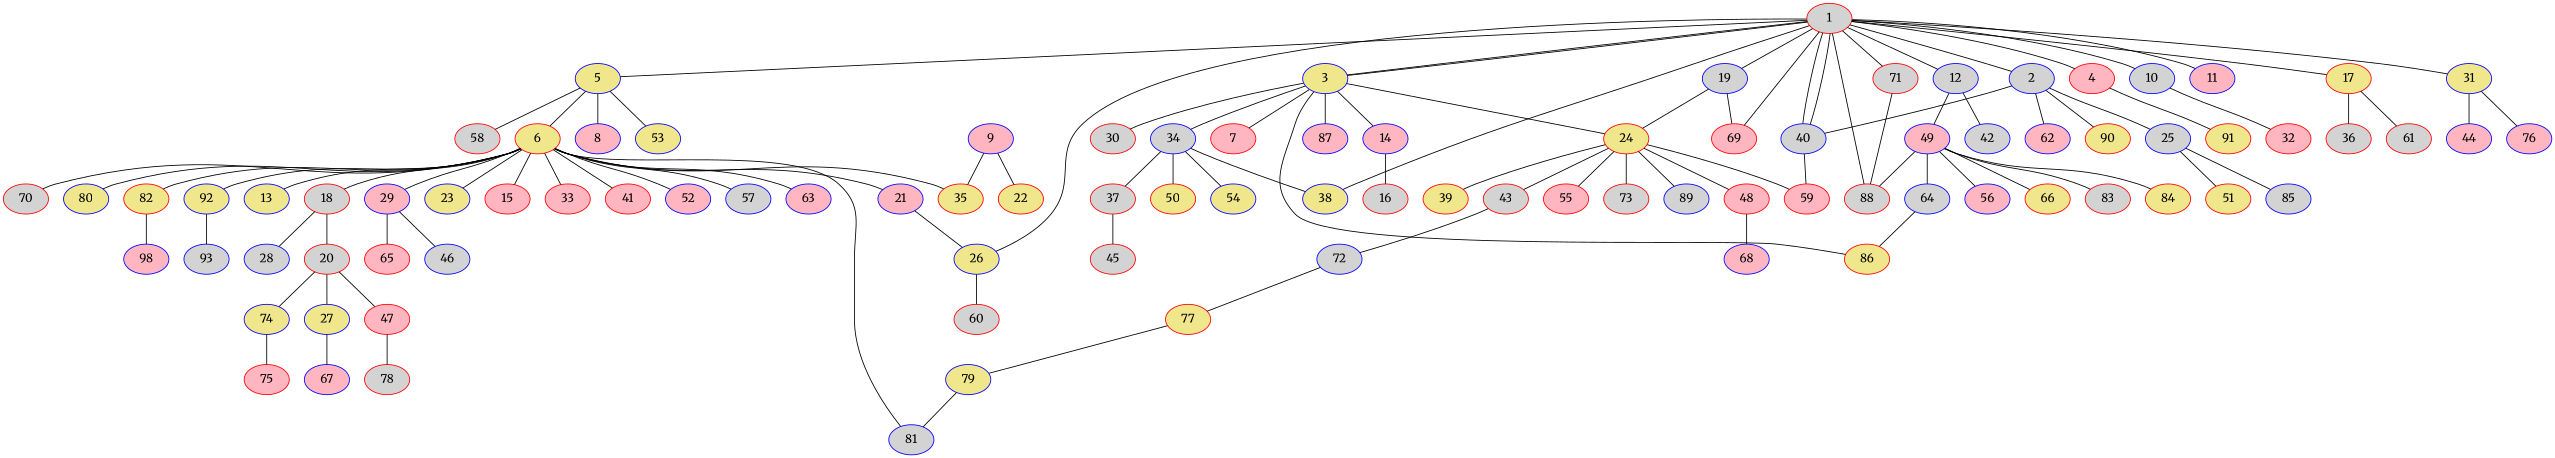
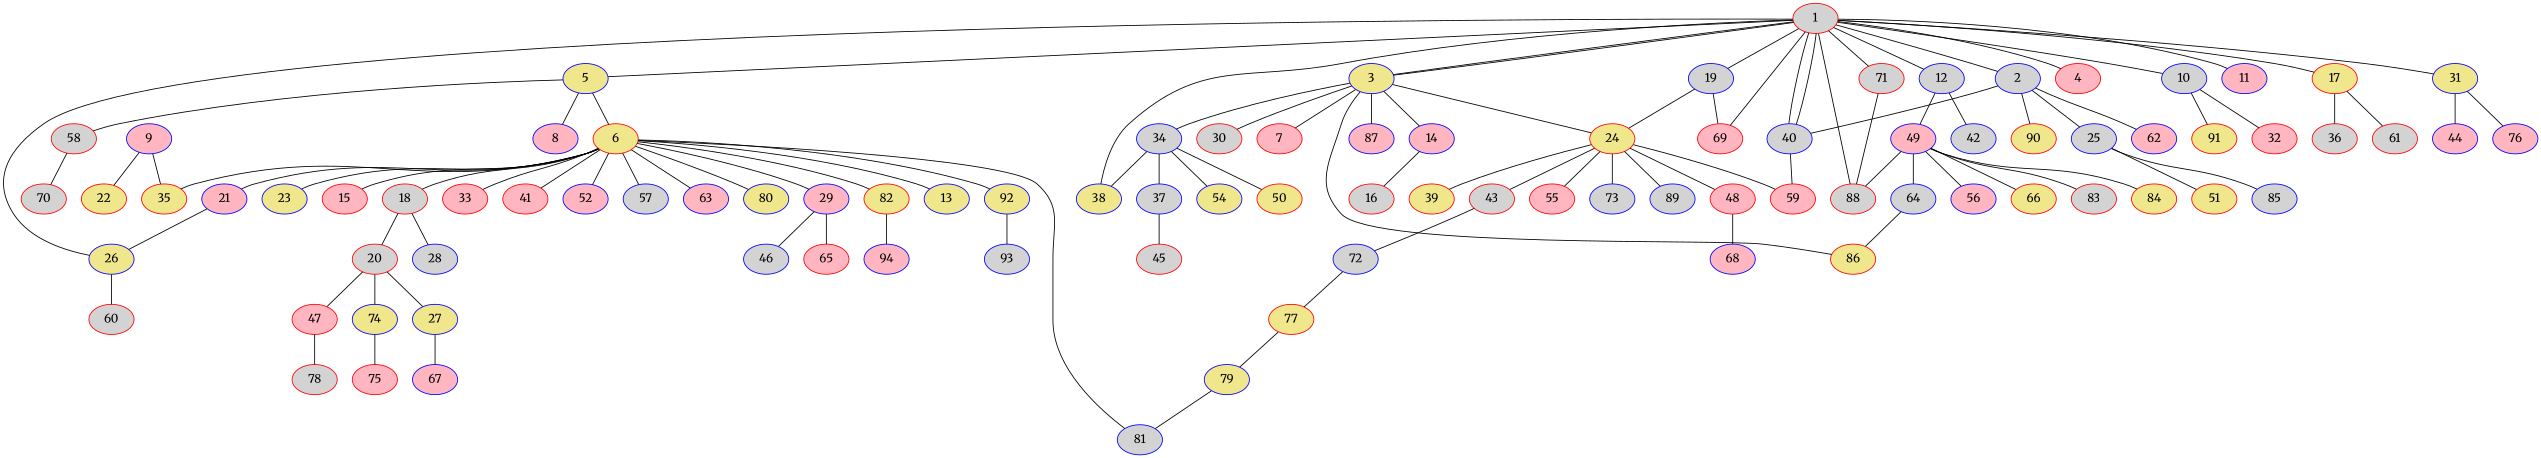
edge "4" -- "91": now "10" -- "91"
node "53": removed
edge "6" -- "70": now "58" -- "70"
node "37": color red -> blue
node "73": color red -> blue
node "98": label "98" -> "94"
